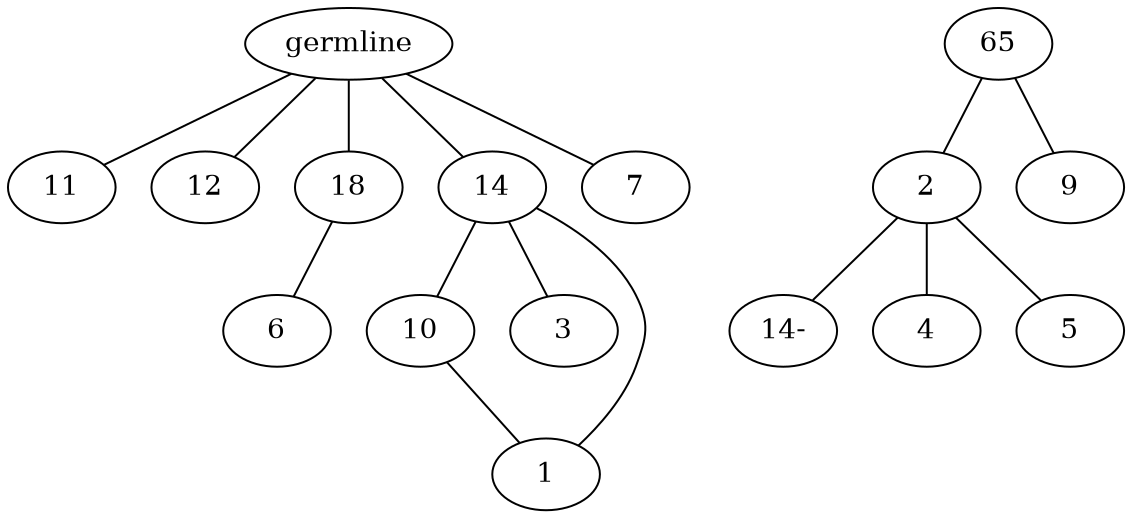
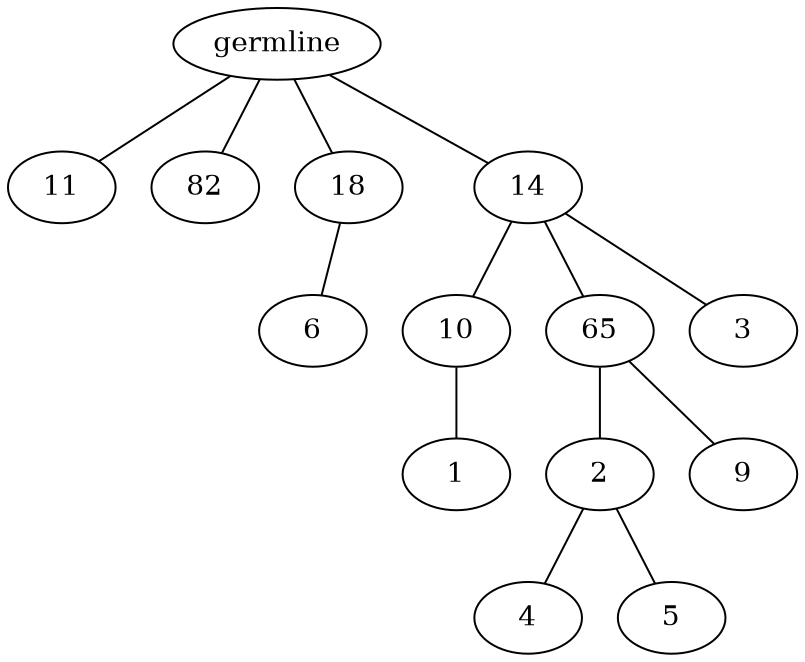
node "12": label "12" -> "82"
node "7": removed
edge "14" -- "1": now "14" -- "65"
node "14-": removed
